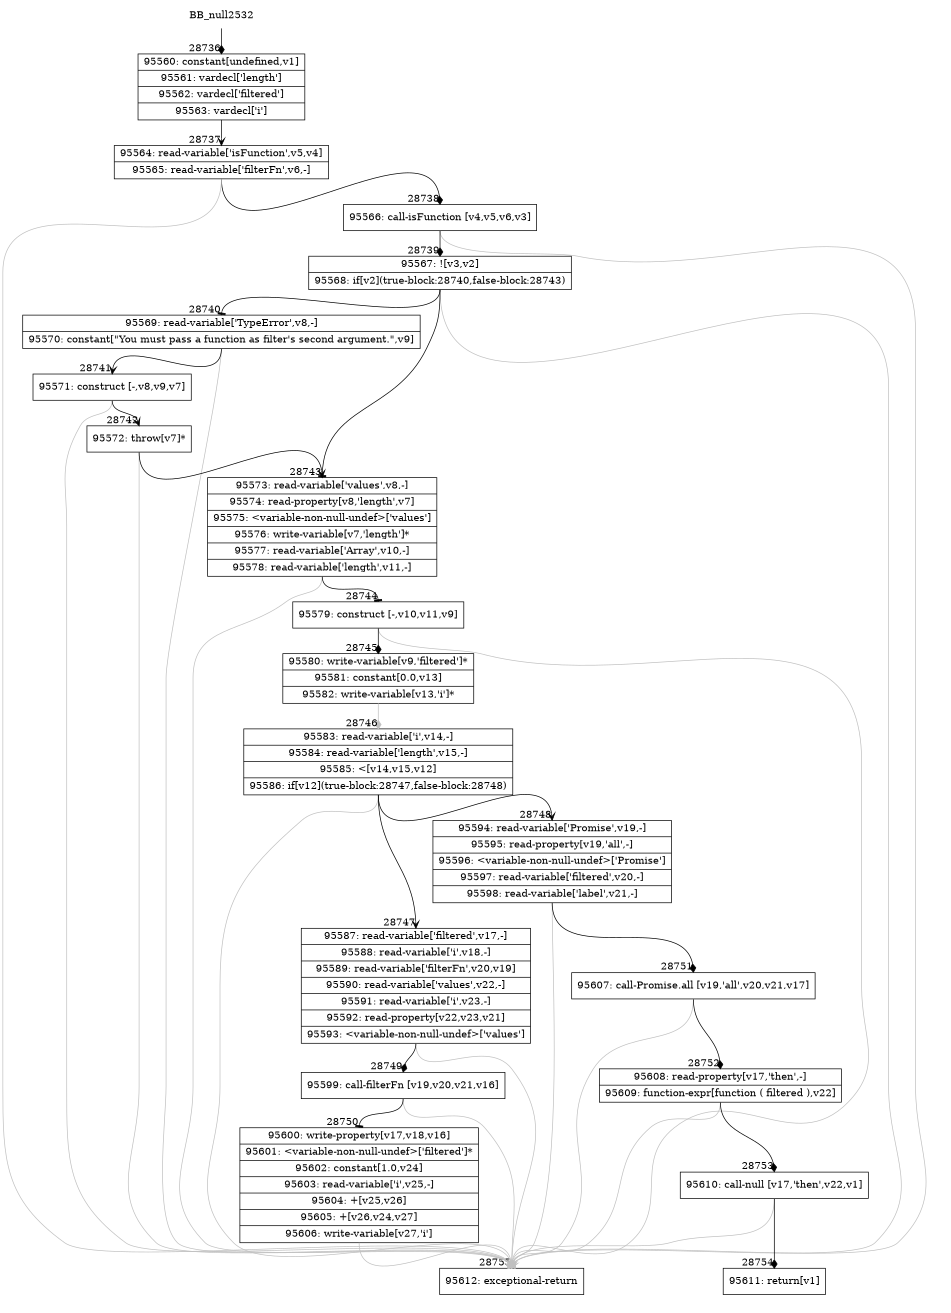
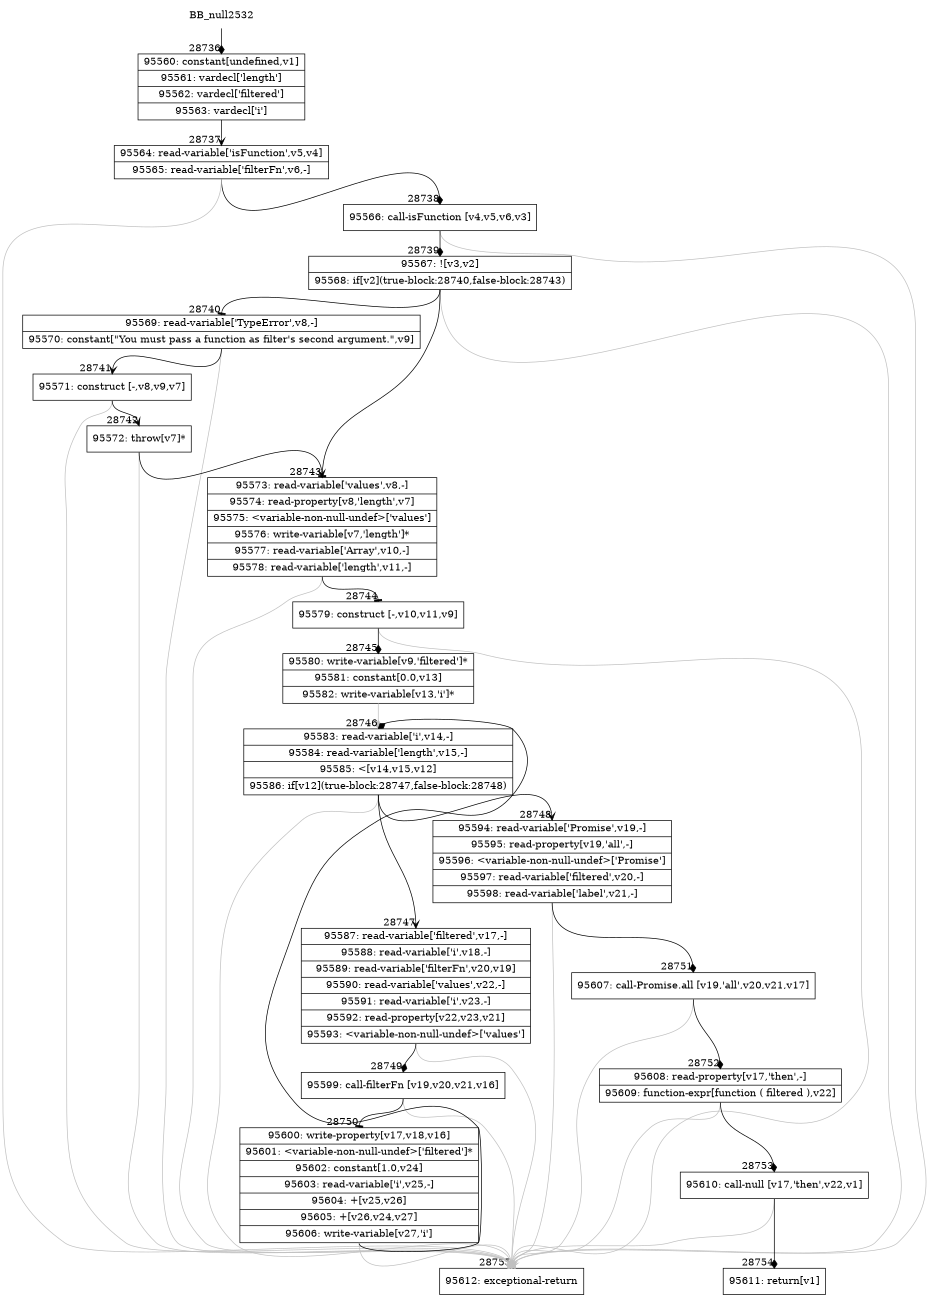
edge "95600: write-property[v17,v18,v16]" -> "95583: read-variable['i',v14,-]": added
